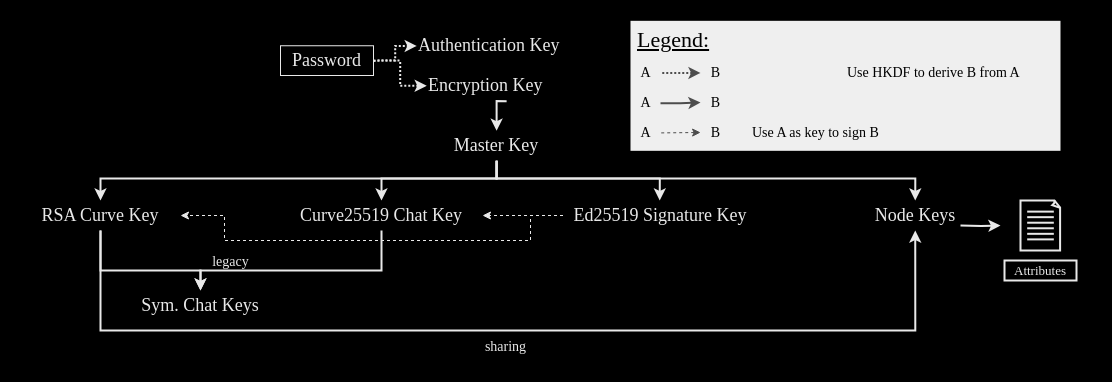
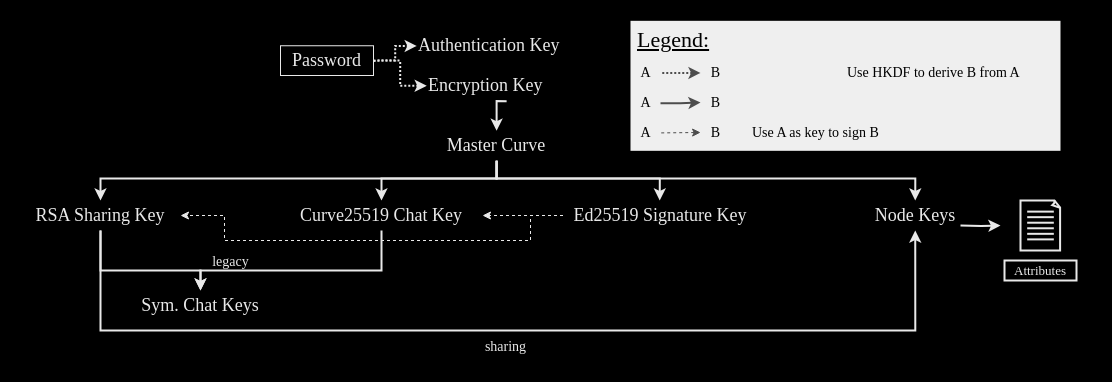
node "Master Key": label "Master Key" -> "Master Curve"
node "RSA Curve Key": label "RSA Curve Key" -> "RSA Sharing Key"
